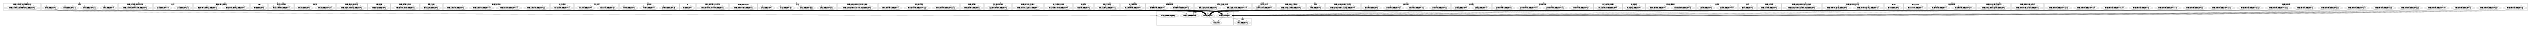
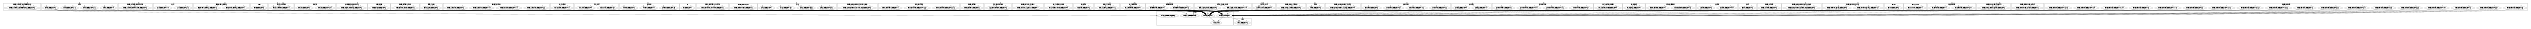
cluster "POE::Pipe::OneWay": label "POE::Pipe::OneWay" -> "CORE::Pipe::OneWay"
